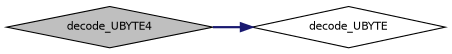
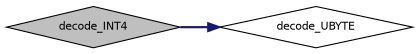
node "decode_UBYTE4": label "decode_UBYTE4" -> "decode_INT4"
